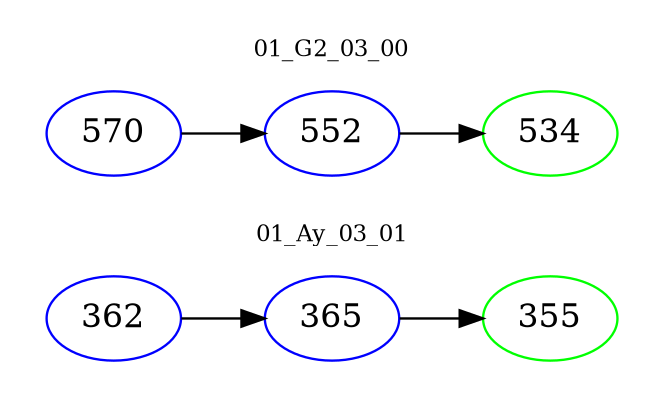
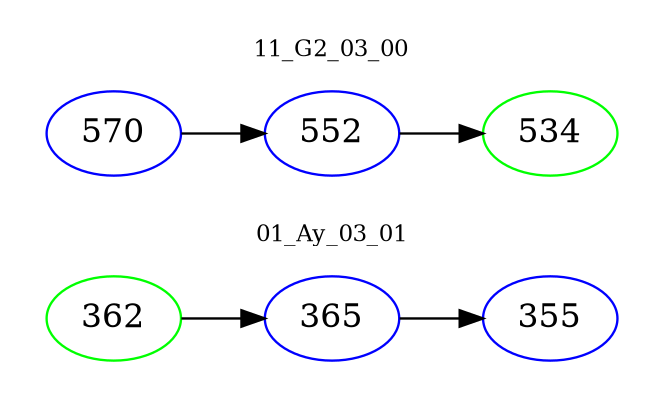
cluster "01_G2_03_00": label "01_G2_03_00" -> "11_G2_03_00"
node "362": color blue -> green
node "355": color green -> blue
